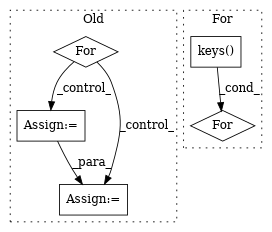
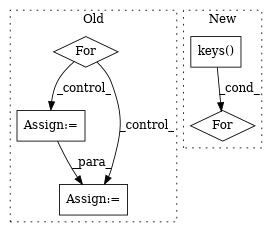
cluster "For": label "For" -> "New"
